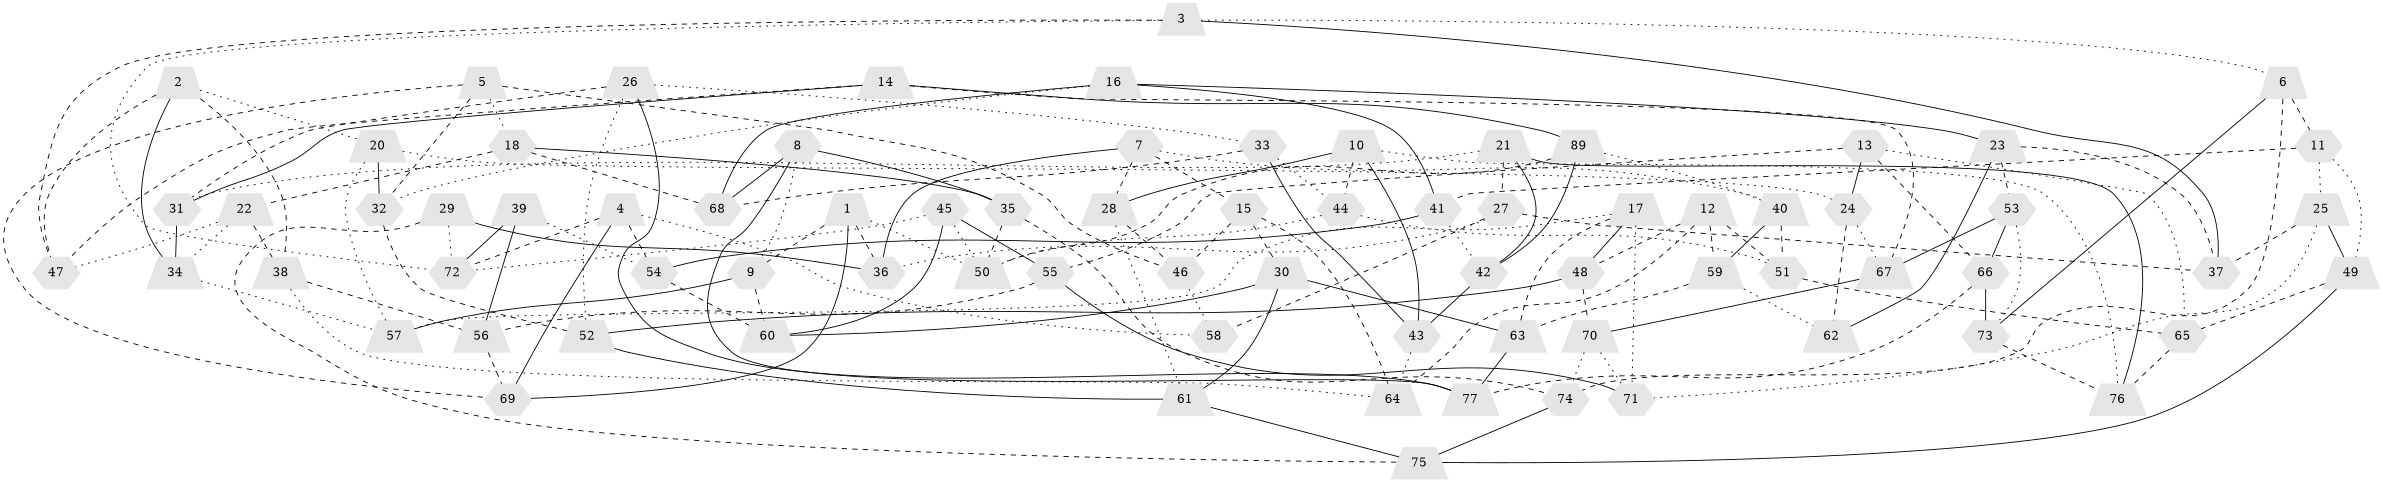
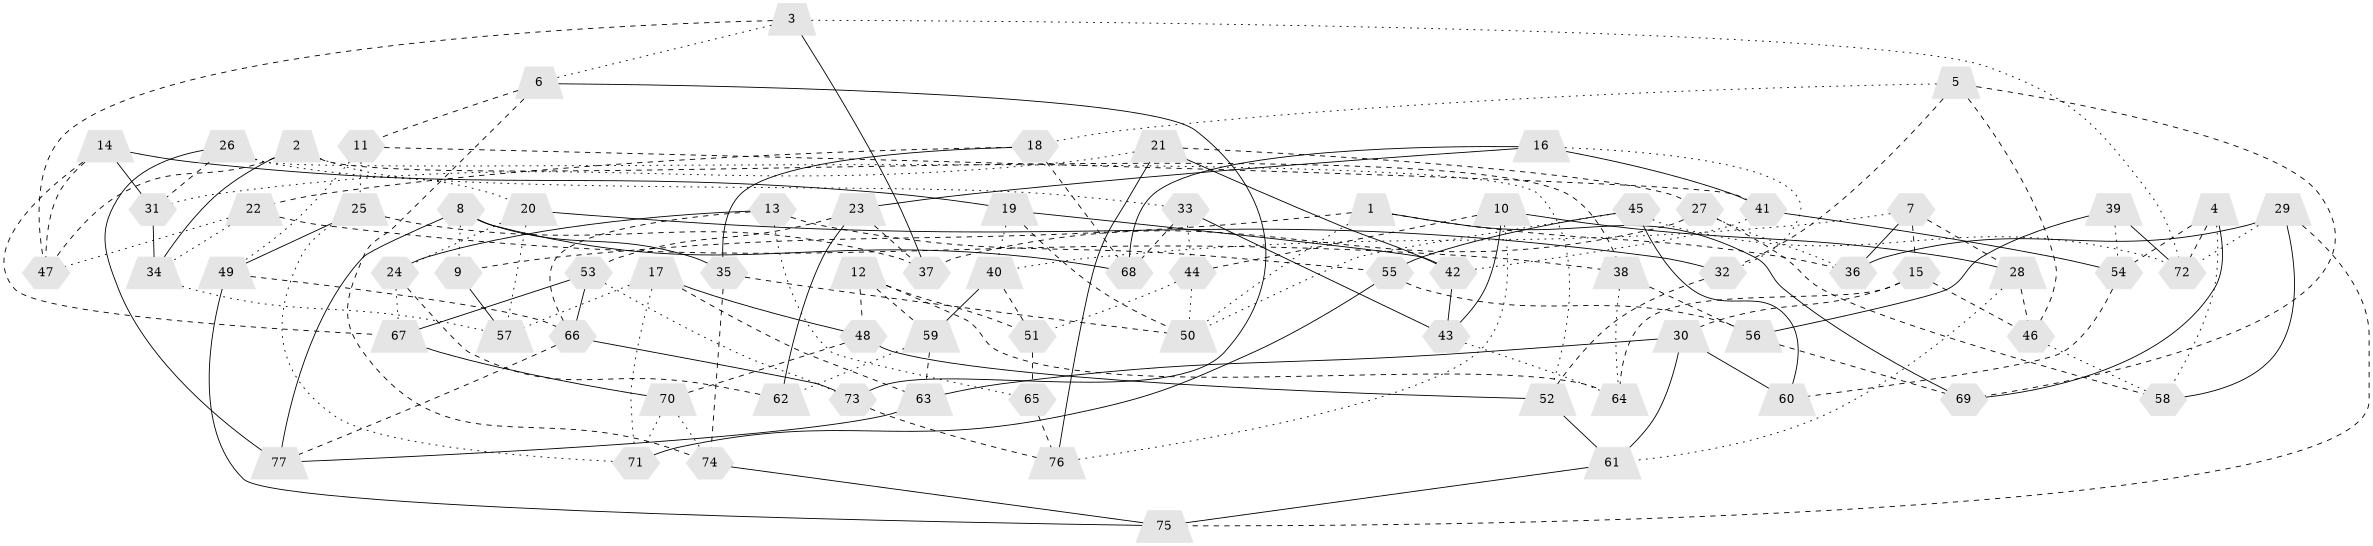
node "89": label "89" -> "19"
edge "9" -- "60": removed
edge "49" -- "65": now "49" -- "66"
edge "29" -- "58": added
